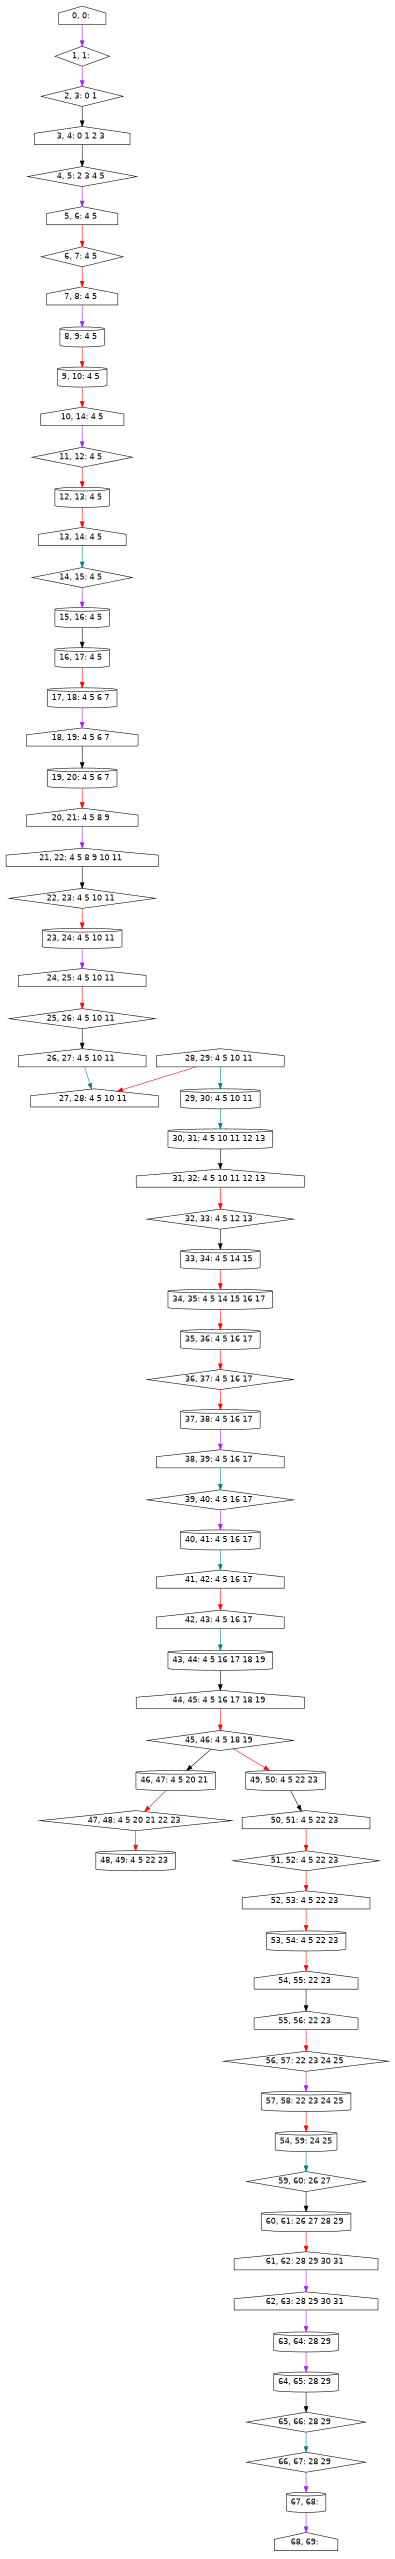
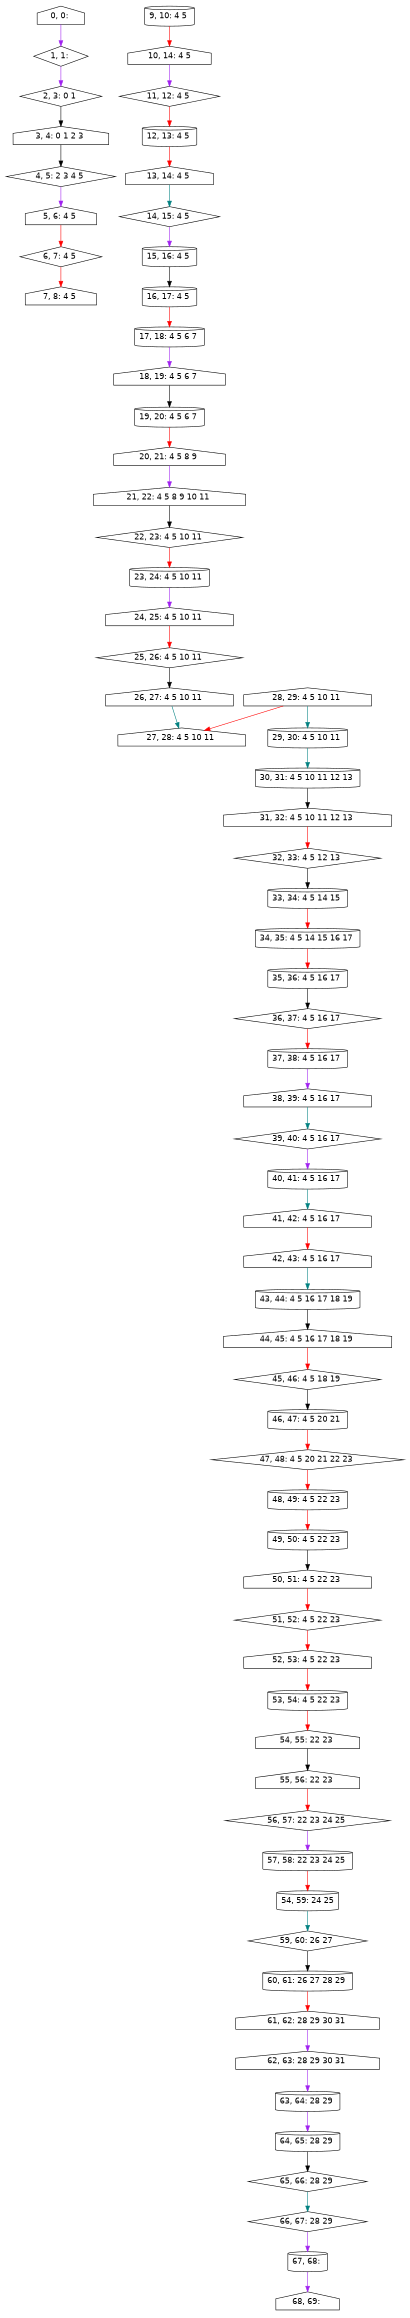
node "8, 9: 4 5": removed
edge "35, 36: 4 5 16 17" -> "36, 37: 4 5 16 17": color red -> black
edge "45, 46: 4 5 18 19" -> "49, 50: 4 5 22 23": now "48, 49: 4 5 22 23" -> "49, 50: 4 5 22 23"
